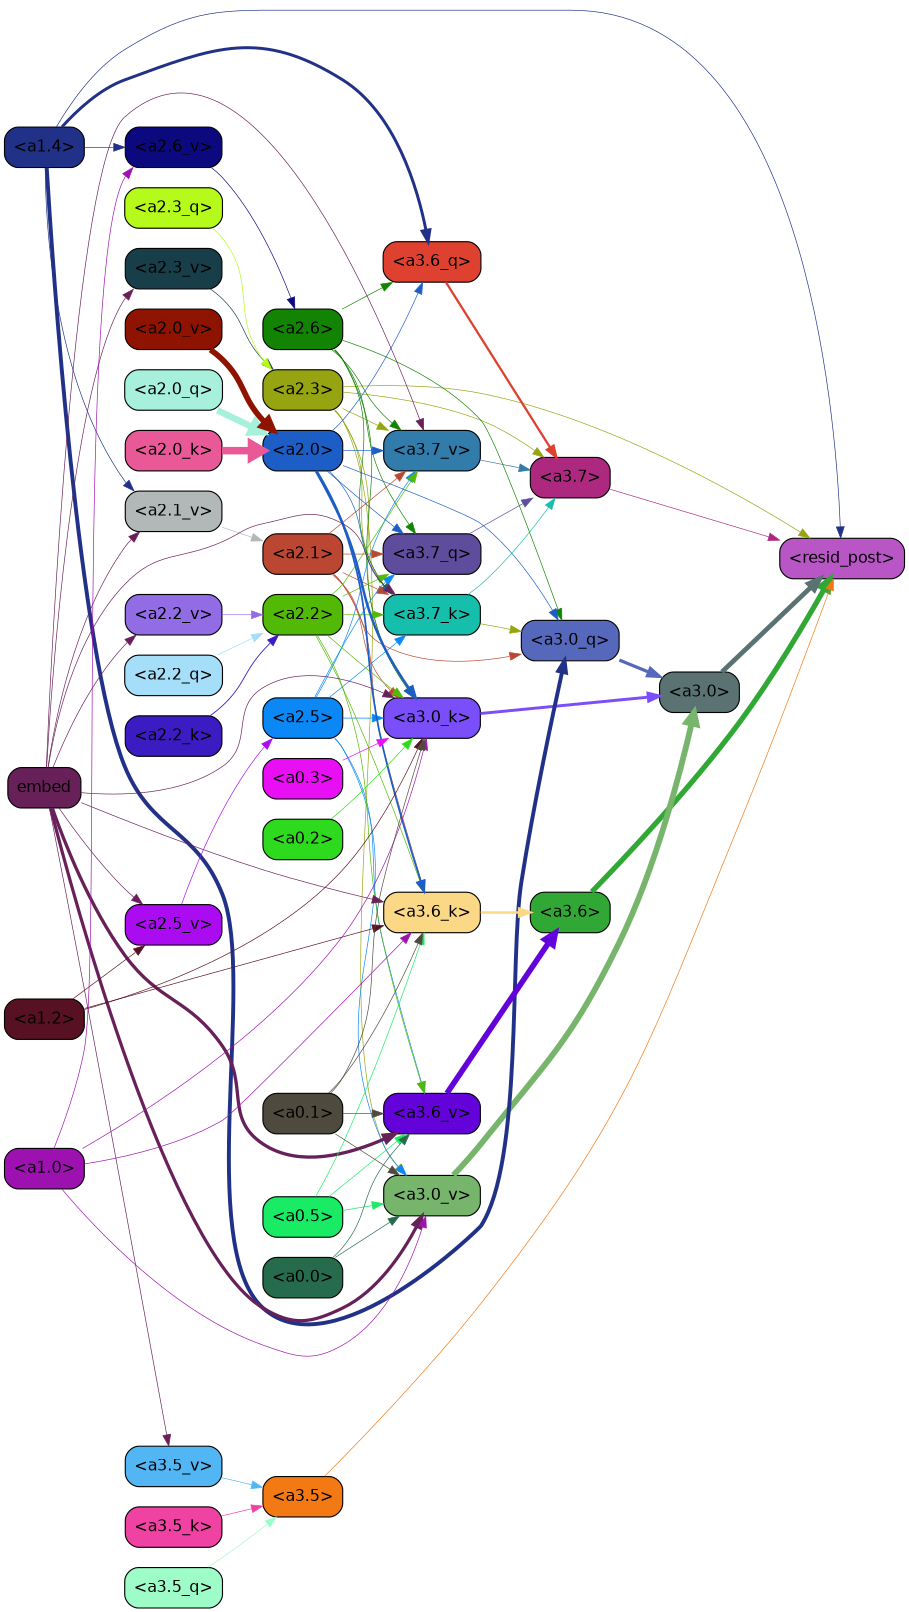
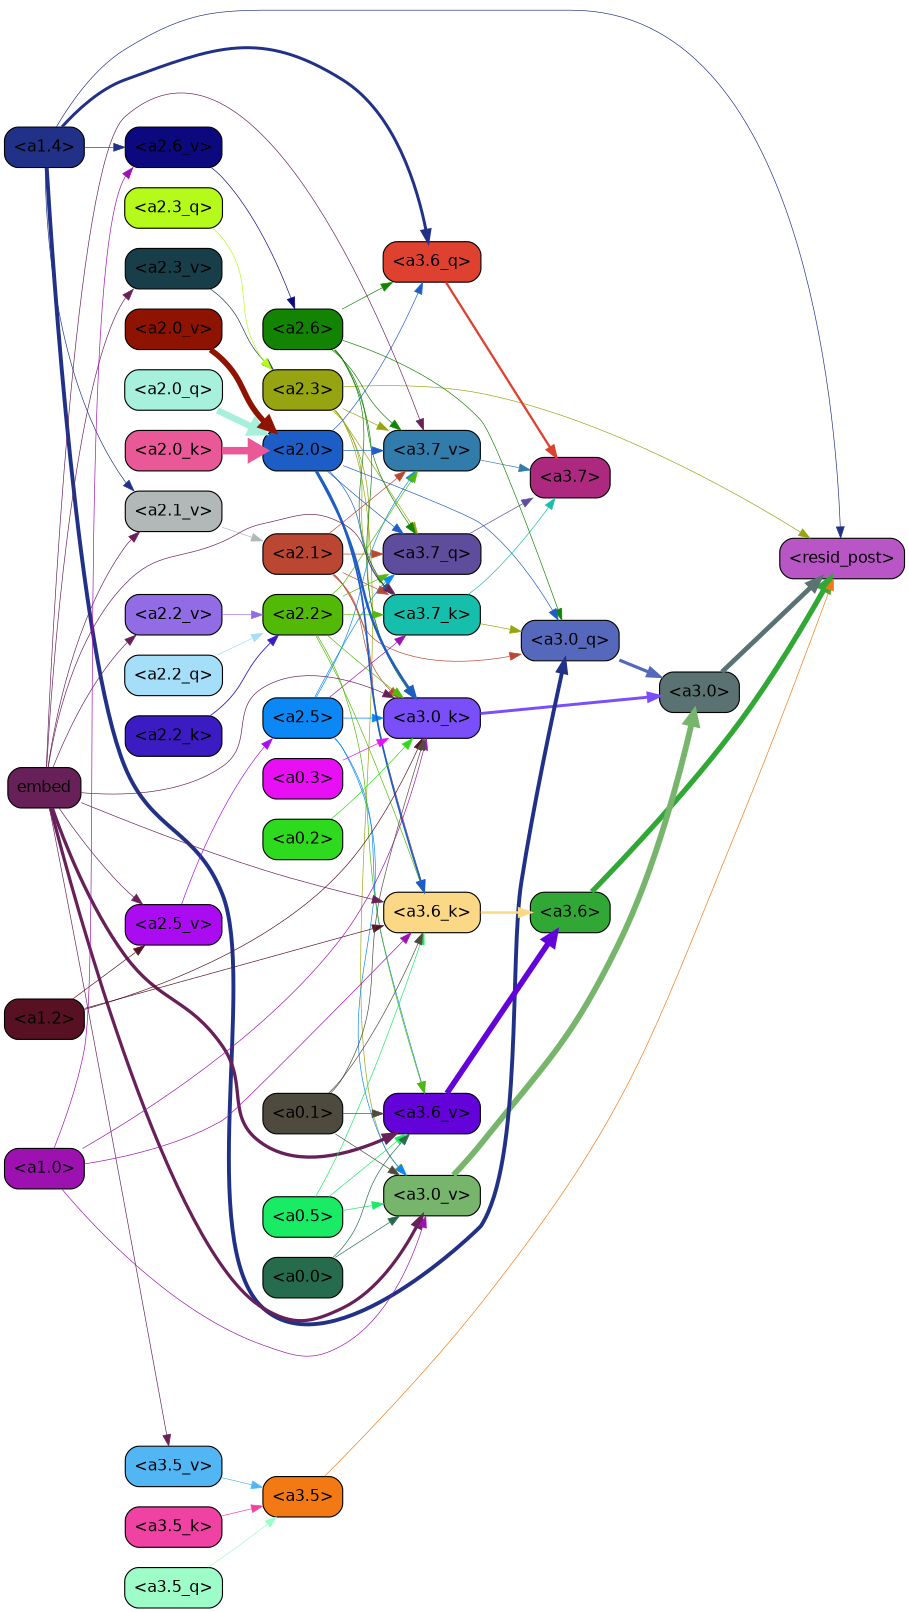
edge "<a2.3>" -> "<a3.7>": now "<a2.3>" -> "<a3.7_q>"
edge "<a3.7>" -> "<resid_post>": removed
edge "<a2.5>" -> "<a3.7_k>": color #0b88f5 -> #9e11b1
